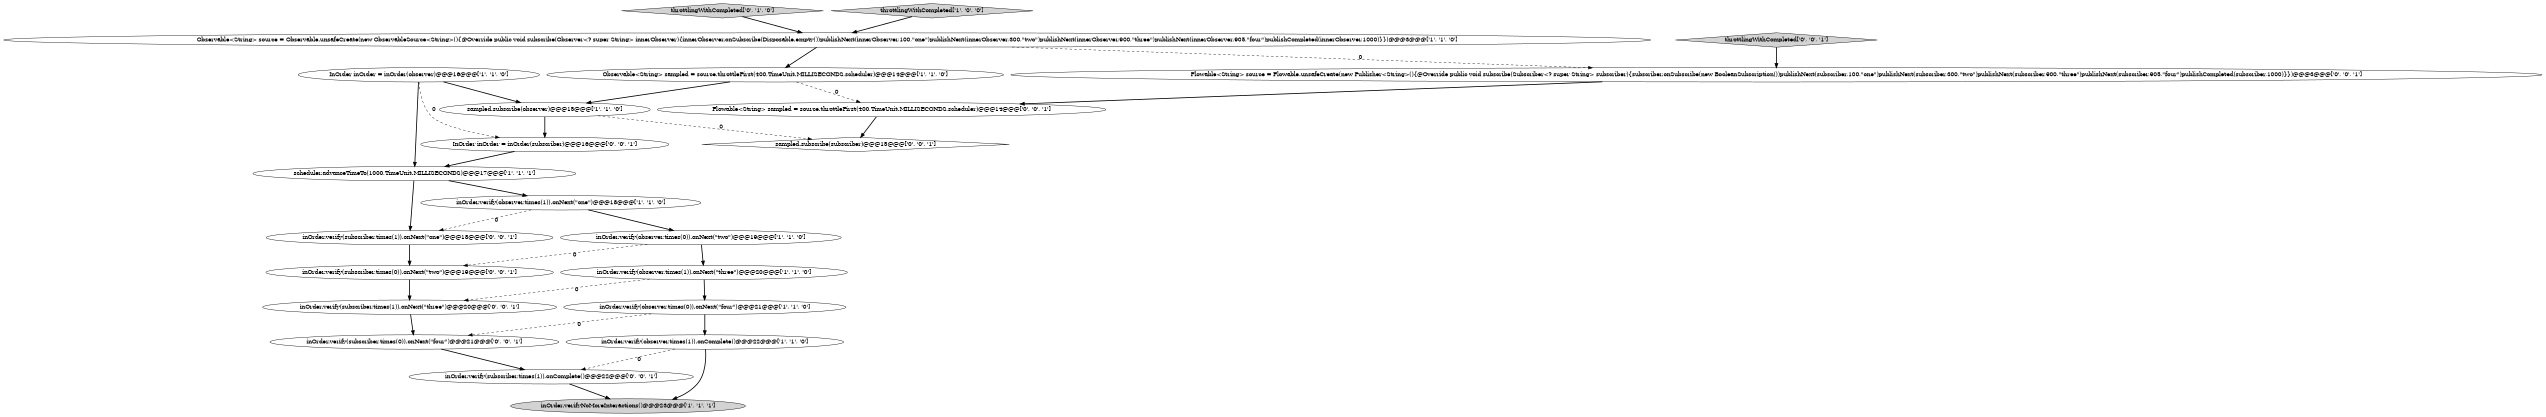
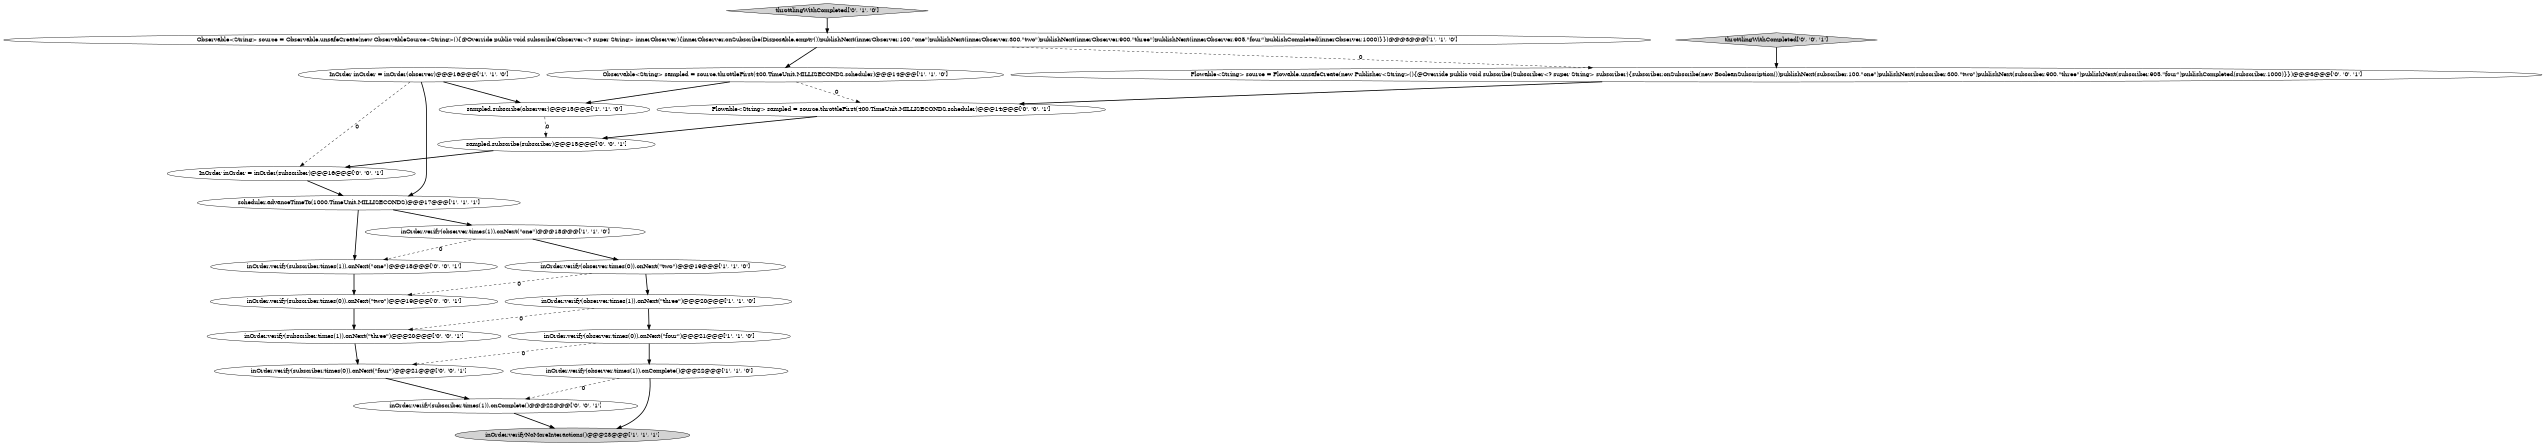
node "throttlingWithCompleted['1', '0', '0']": removed
edge "sampled.subscribe(observer)@@@15@@@['1', '1', '0']" -> "InOrder inOrder = inOrder(subscriber)@@@16@@@['0', '0', '1']": now "sampled.subscribe(subscriber)@@@15@@@['0', '0', '1']" -> "InOrder inOrder = inOrder(subscriber)@@@16@@@['0', '0', '1']"
node "sampled.subscribe(subscriber)@@@15@@@['0', '0', '1']": shape diamond -> ellipse
